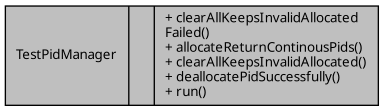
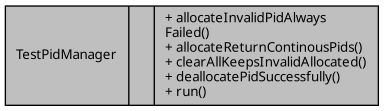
node "TestPidManager": text "+ clearAllKeepsInvalidAllocated" -> "+ allocateInvalidPidAlways"
